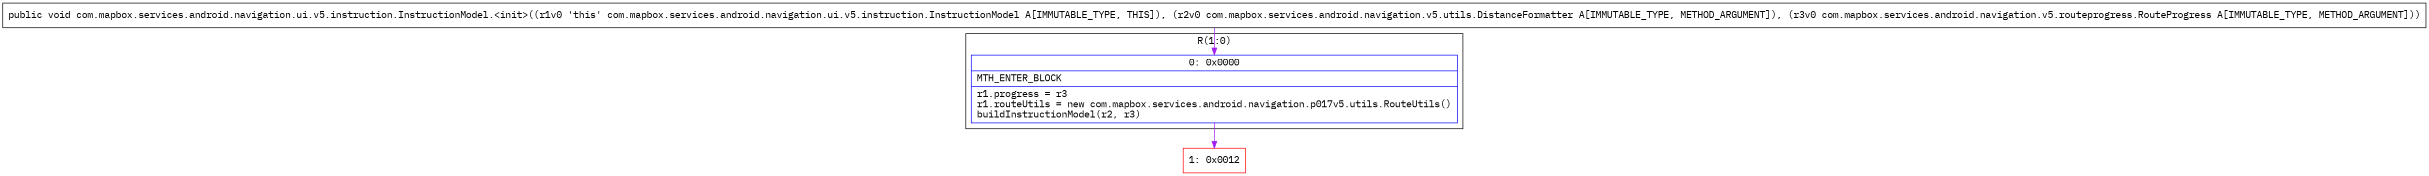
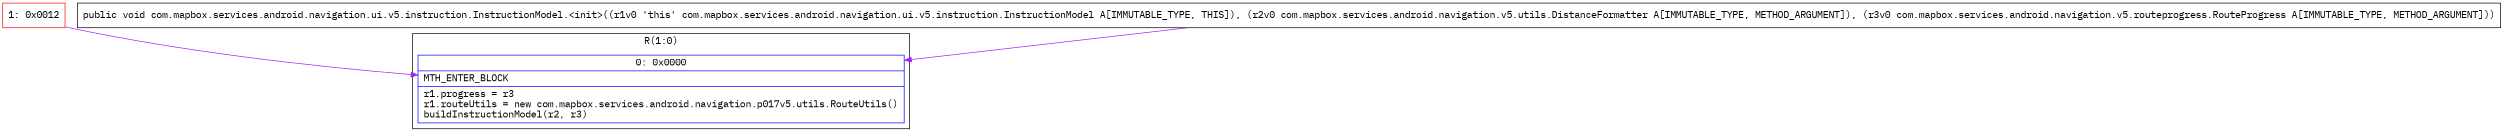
edge "0: 0x0000" -> "1: 0x0012": reversed
